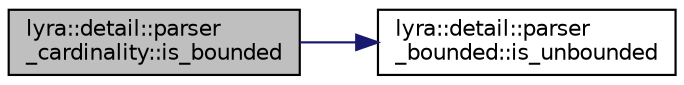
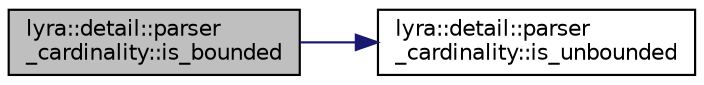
node "lyra::detail::parser _bounded::is_unbounded": label "lyra::detail::parser _bounded::is_unbounded" -> "lyra::detail::parser _cardinality::is_unbounded"
